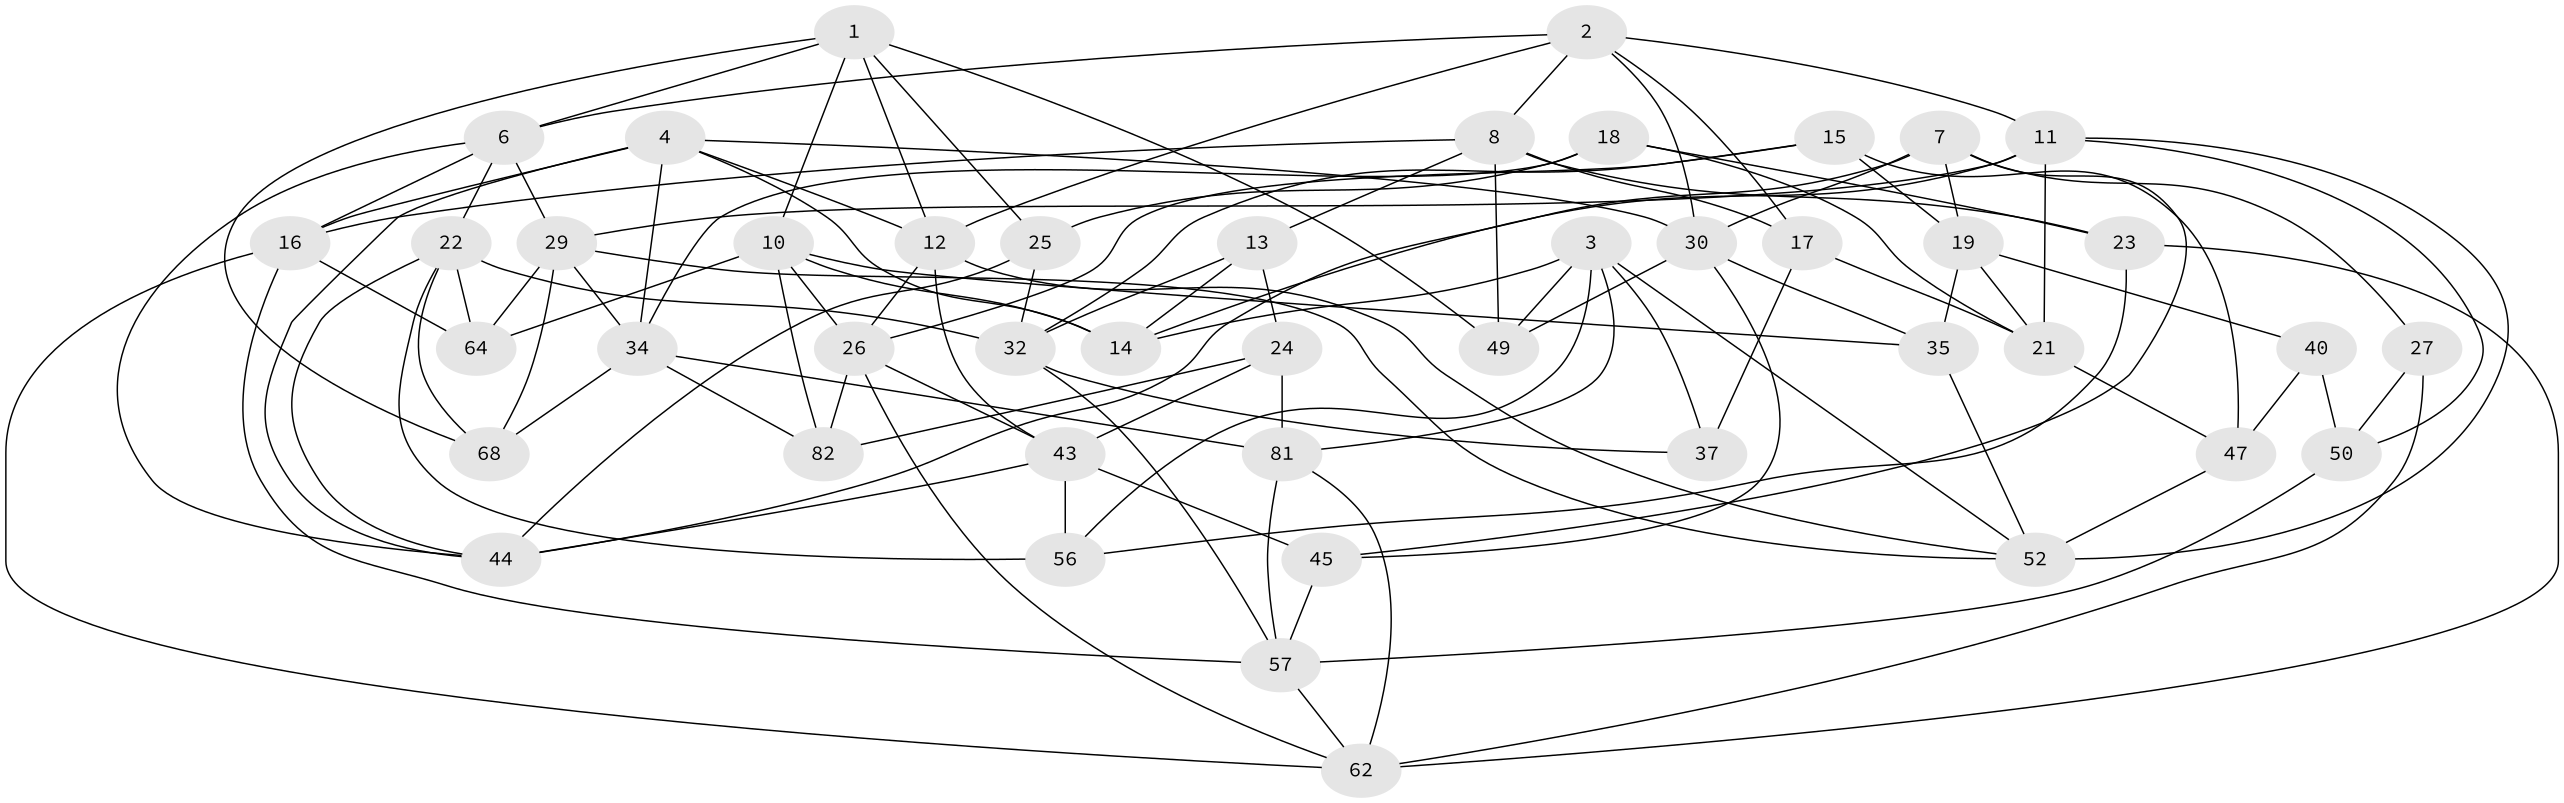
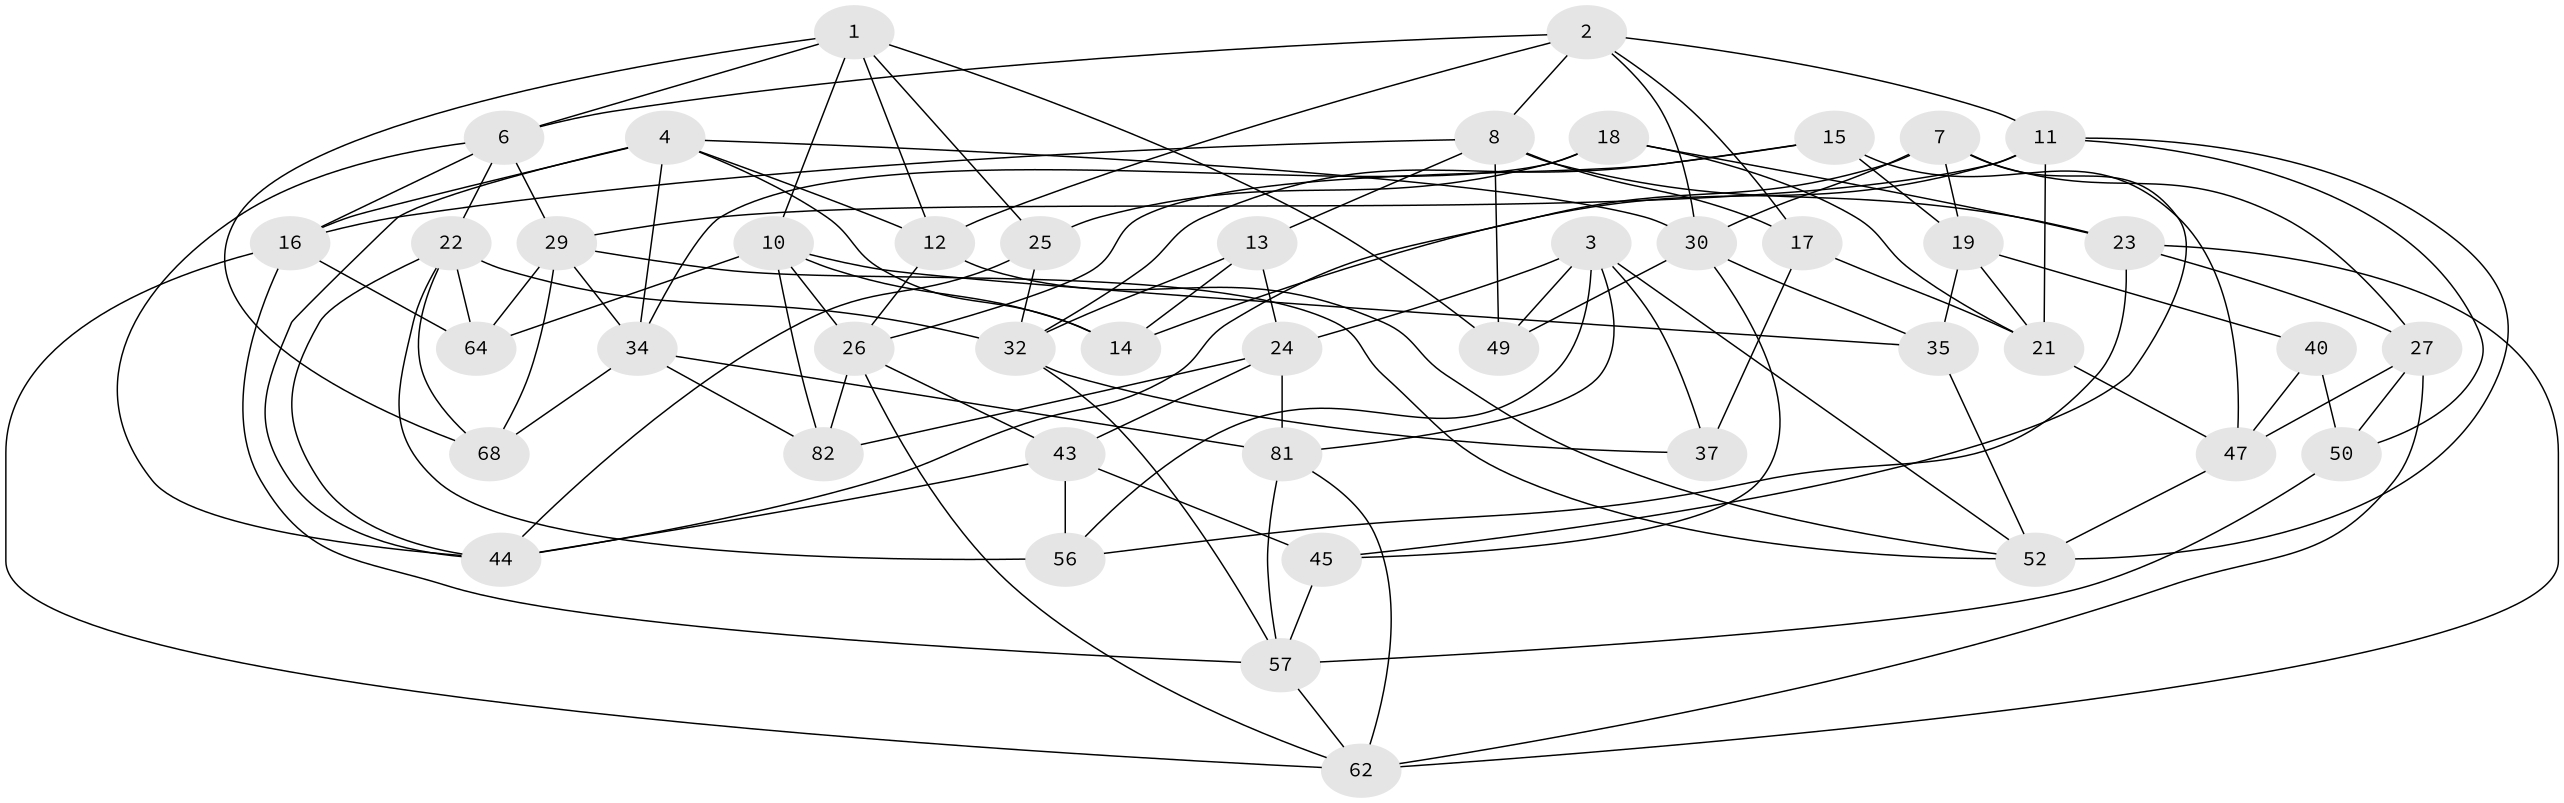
edge "23" -- "27": added
edge "3" -- "14": now "3" -- "24"
edge "12" -- "43": removed
edge "27" -- "47": added
